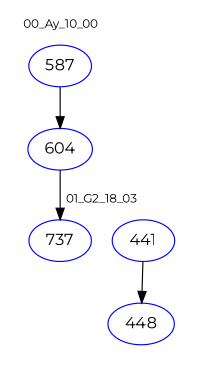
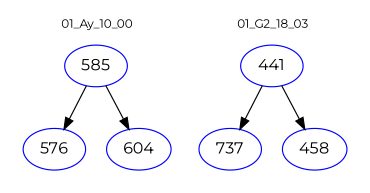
cluster "00_Ay_10_00": label "00_Ay_10_00" -> "01_Ay_10_00"
node "587": label "587" -> "585"
node "576": added
edge "604" -> "737": now "441" -> "737"
node "448": label "448" -> "458"
